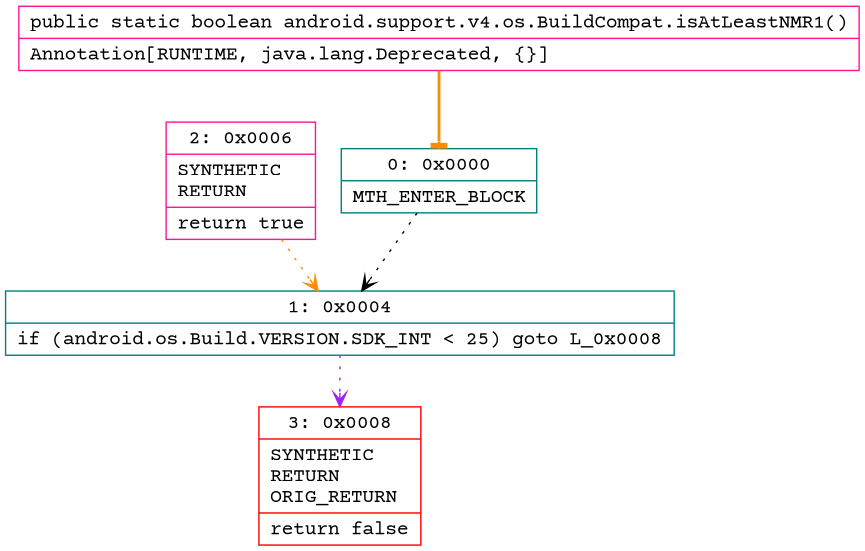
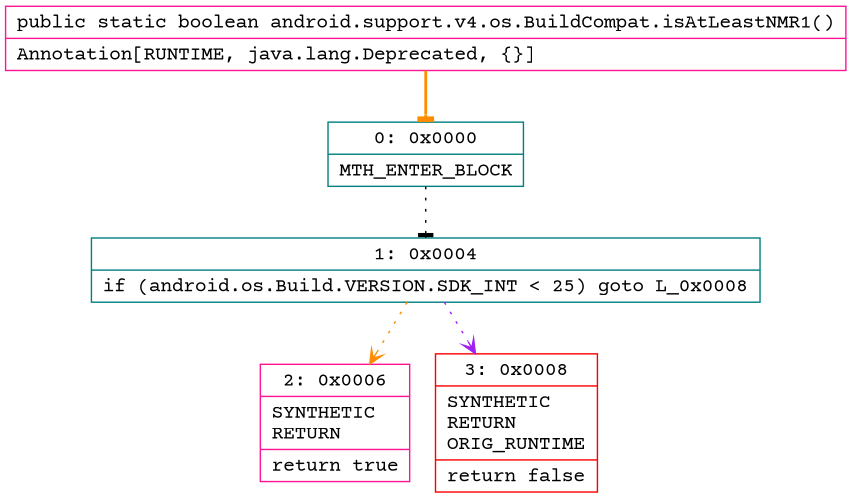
edge "0: 0x0000" -> "1: 0x0004": arrowhead vee -> tee
edge "2: 0x0006" -> "1: 0x0004": reversed
node "3: 0x0008": text "ORIG_RETURN" -> "ORIG_RUNTIME"
